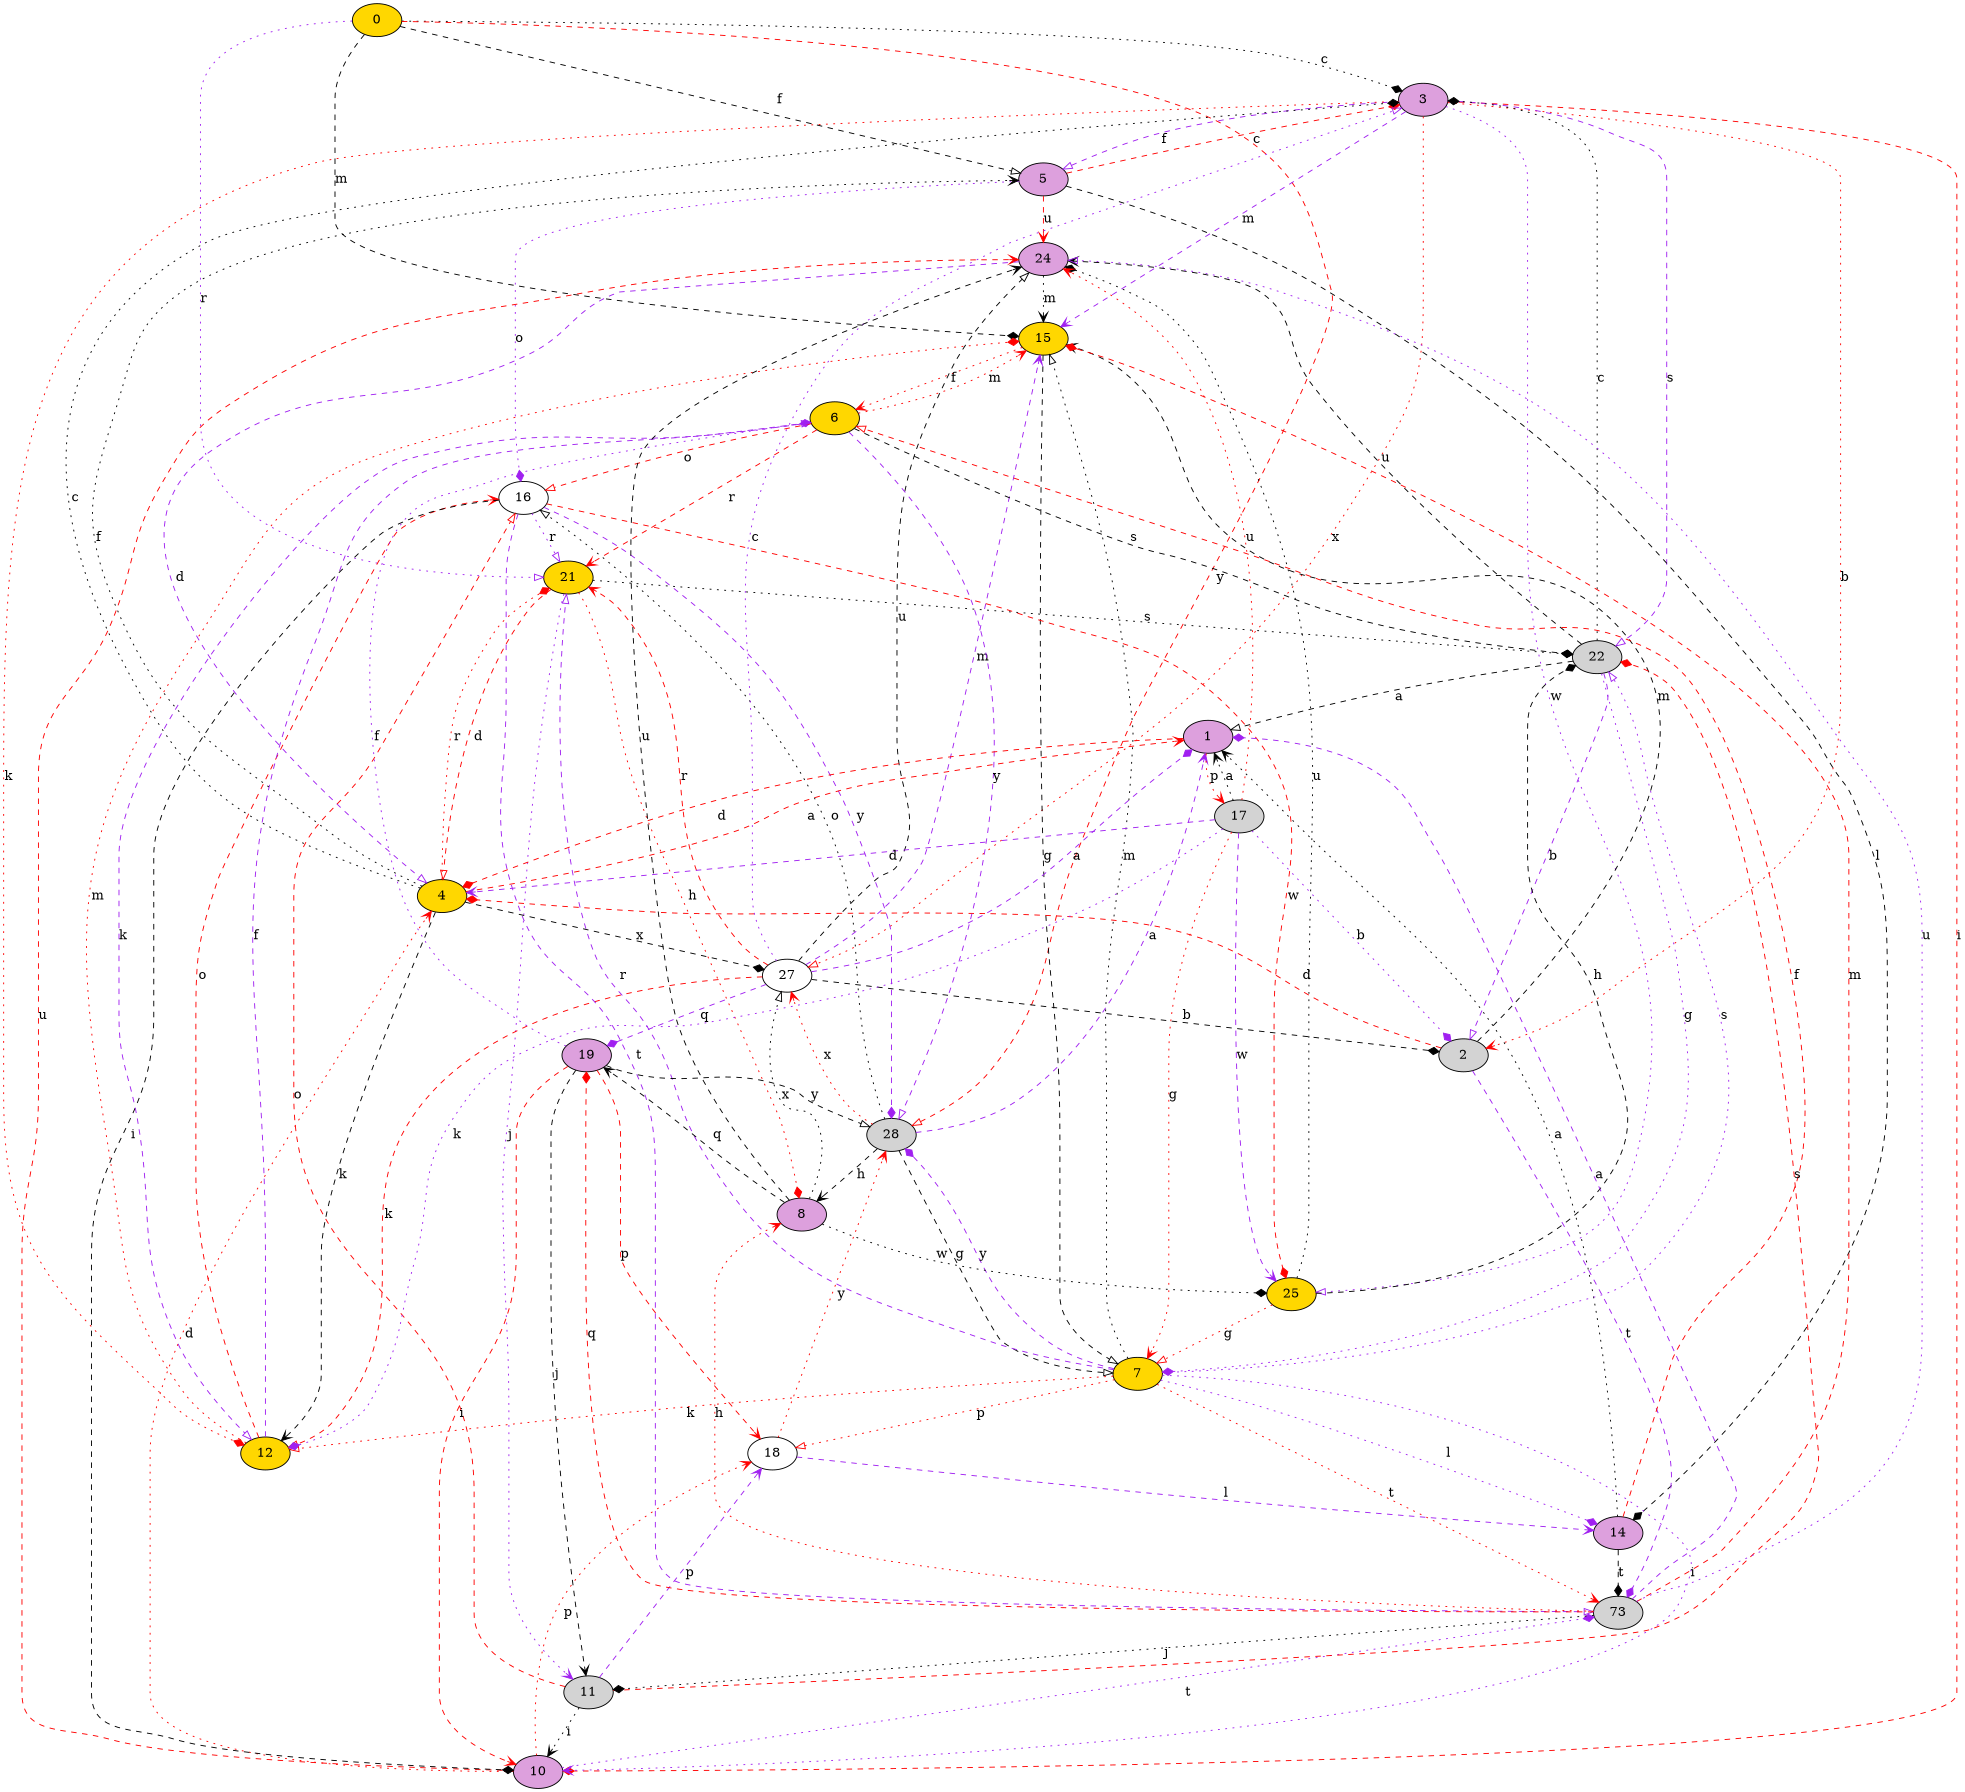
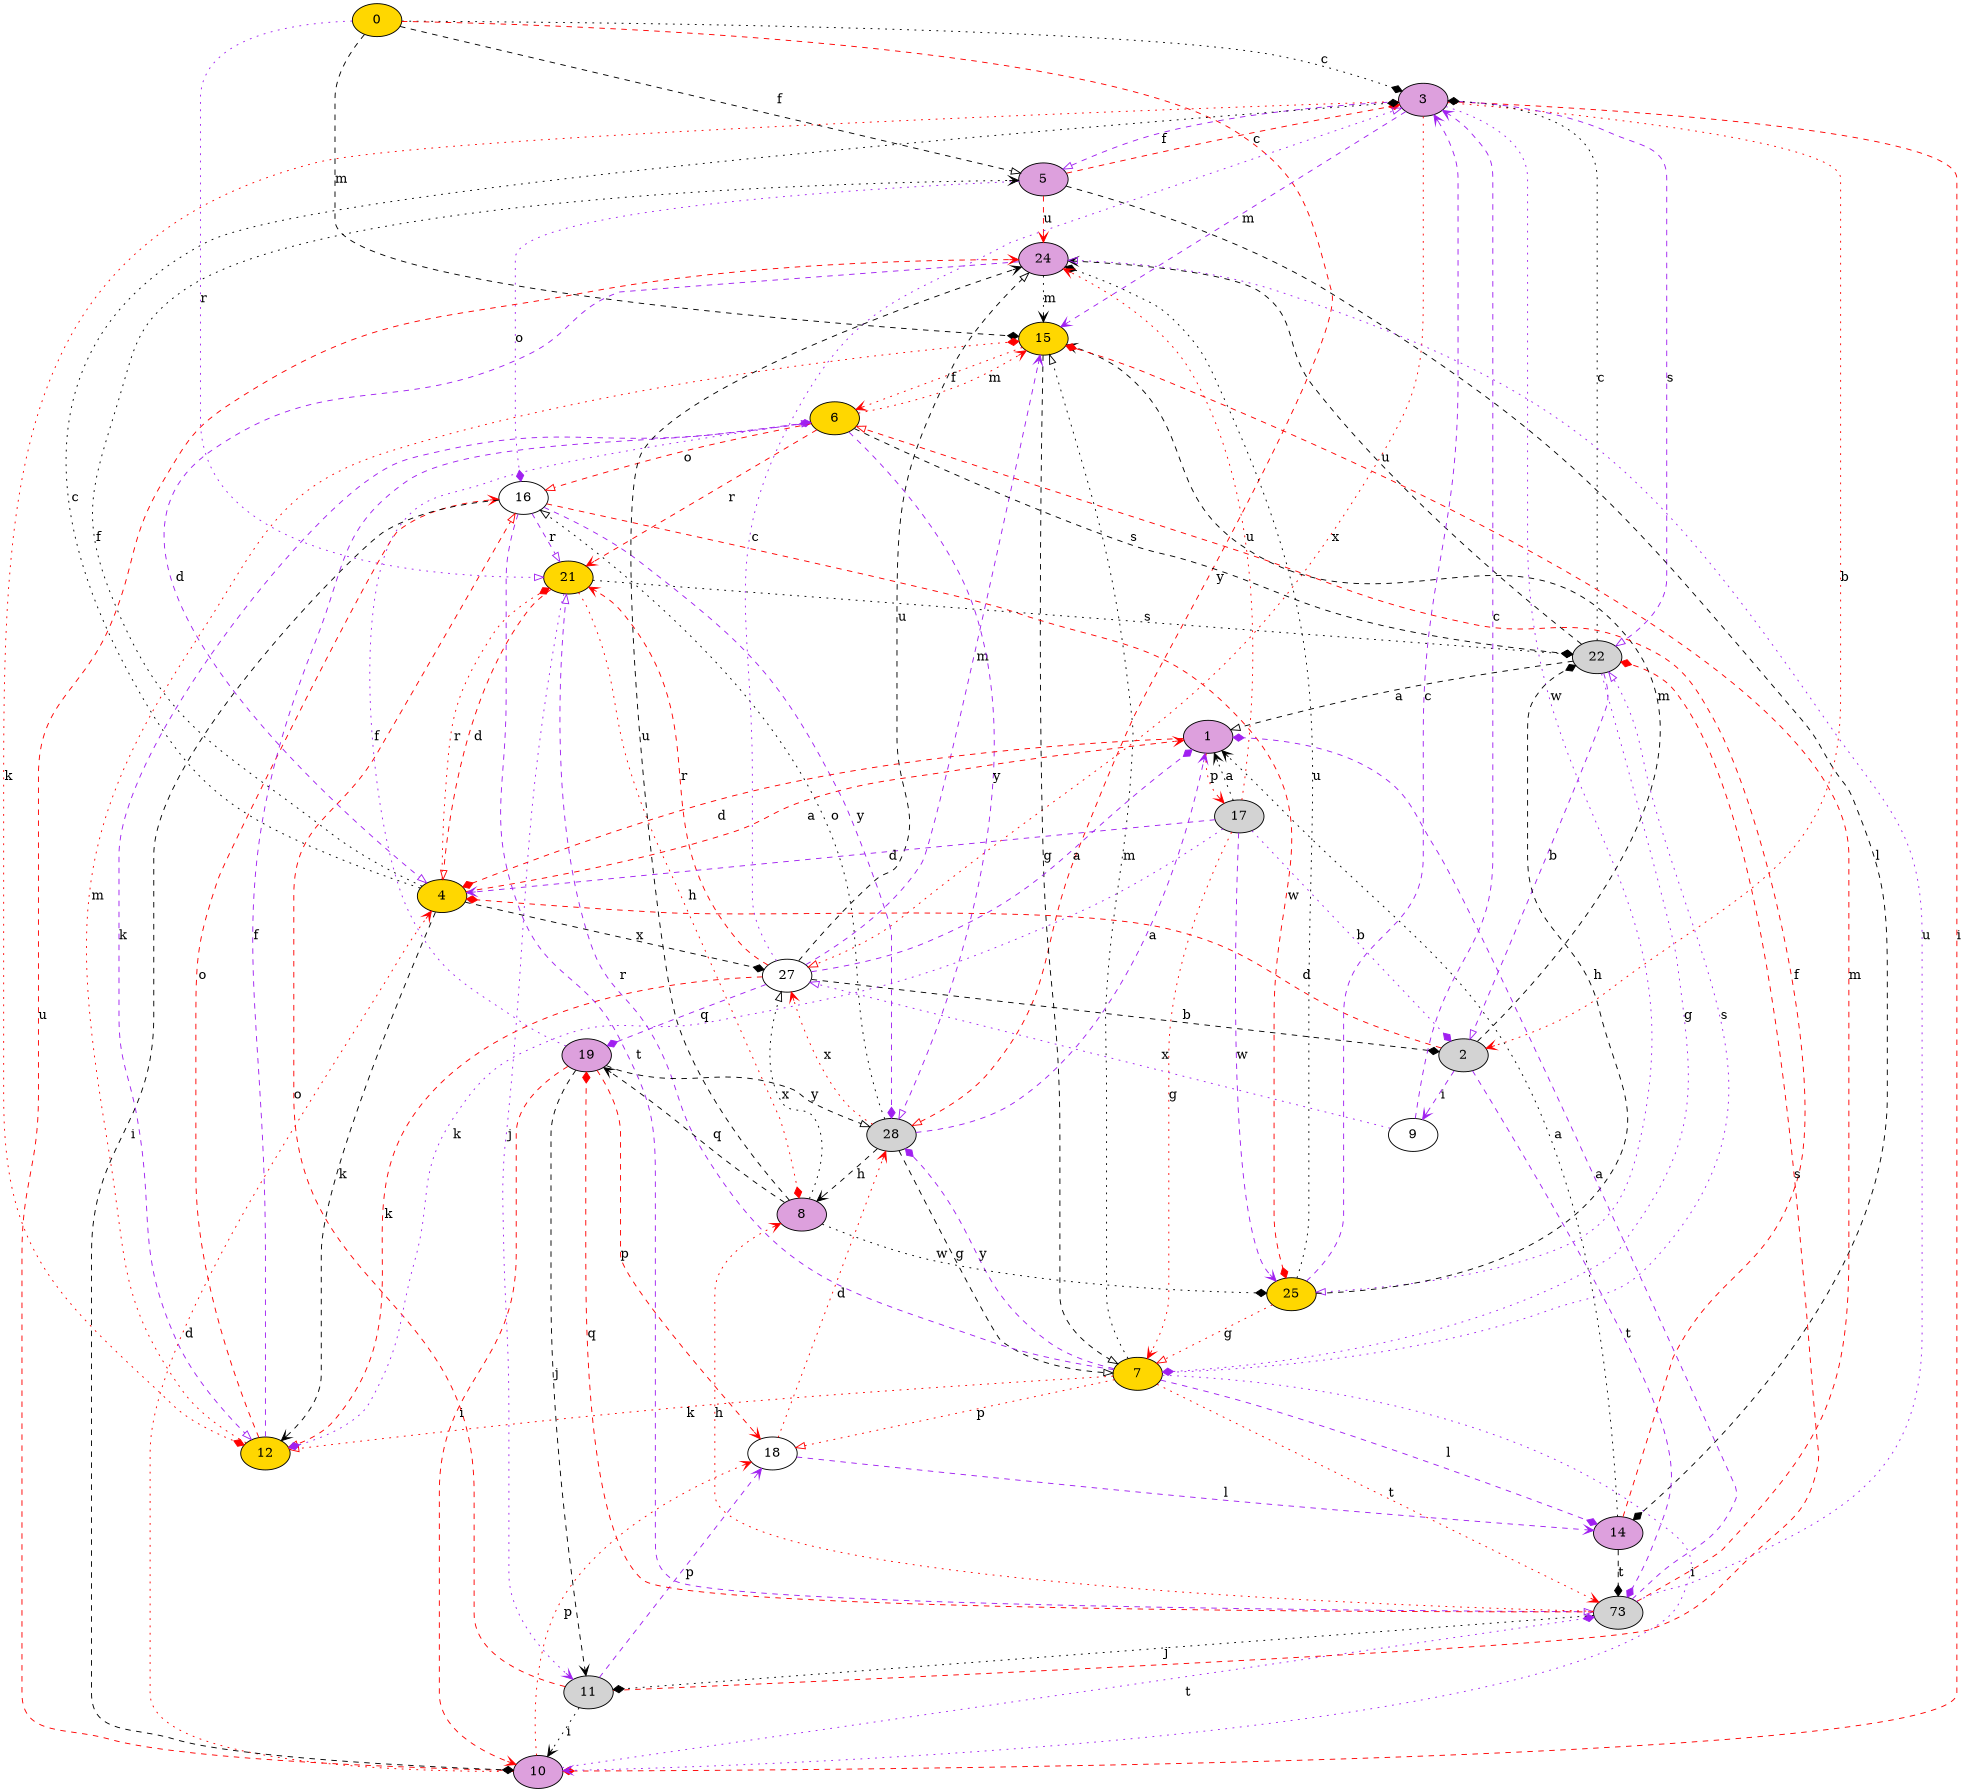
edge "16" -> "21": style dotted -> dashed
edge "25" -> "3": added, label "c"
node "9": added
edge "18" -> "28": label "y" -> "d"
edge "7" -> "14": style dotted -> dashed
